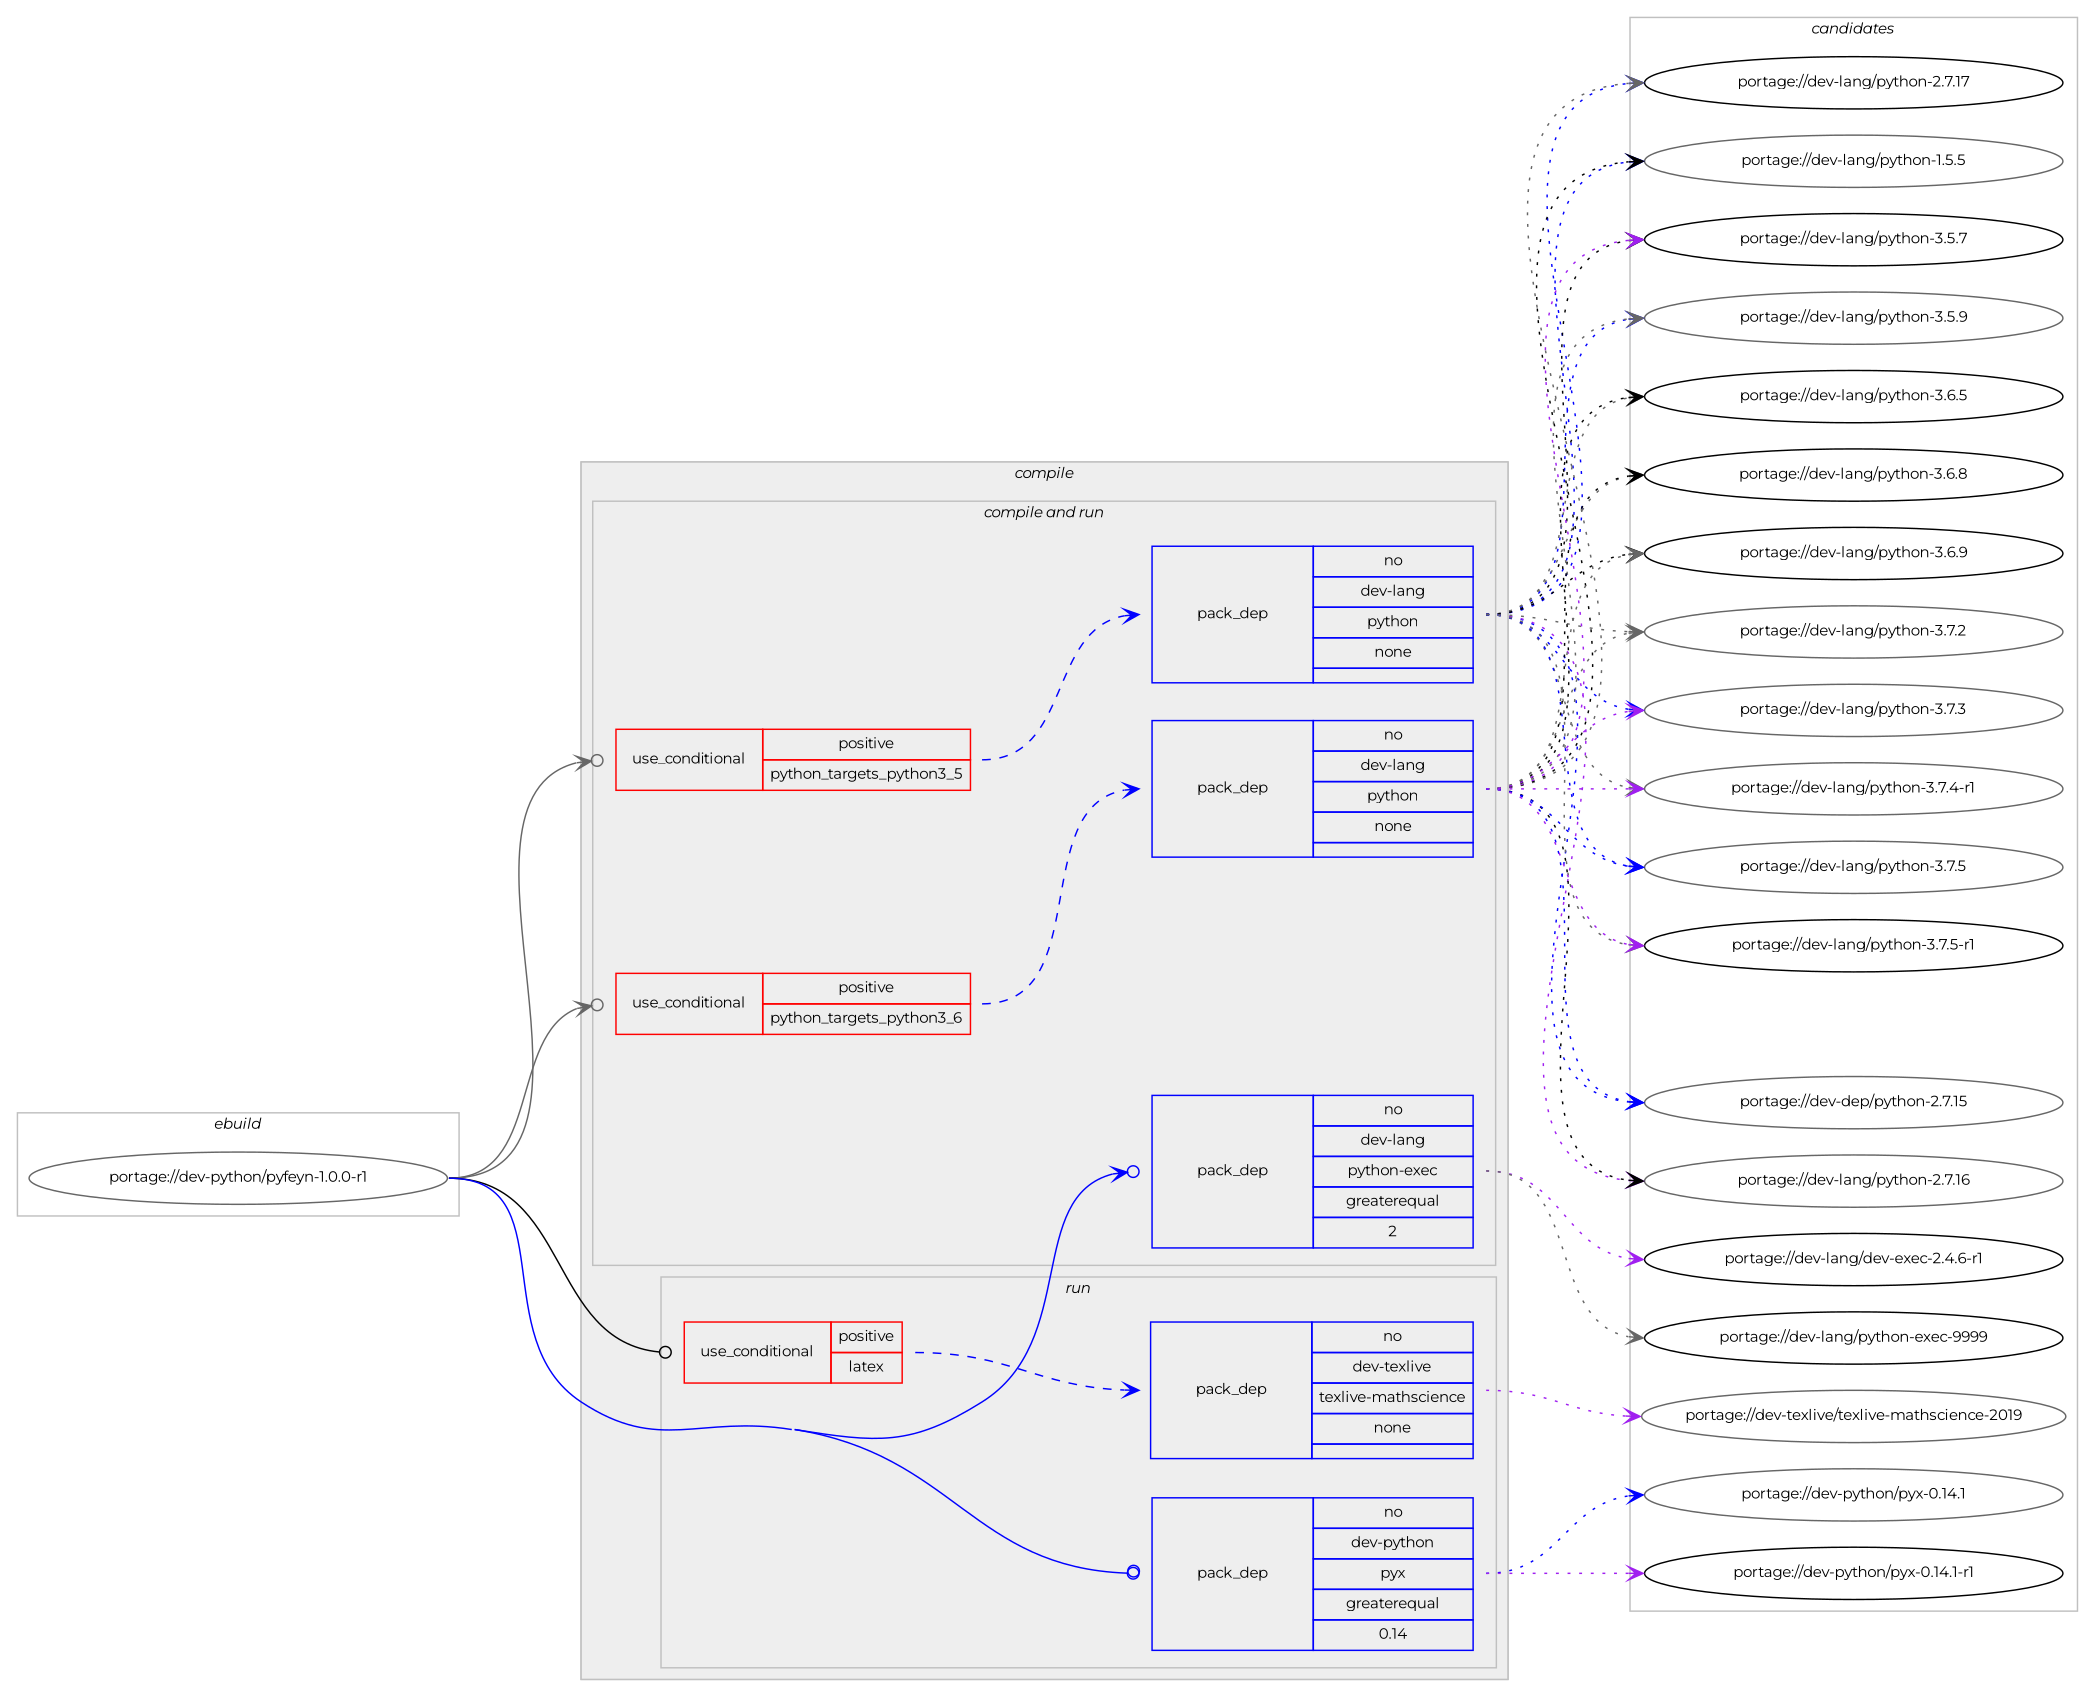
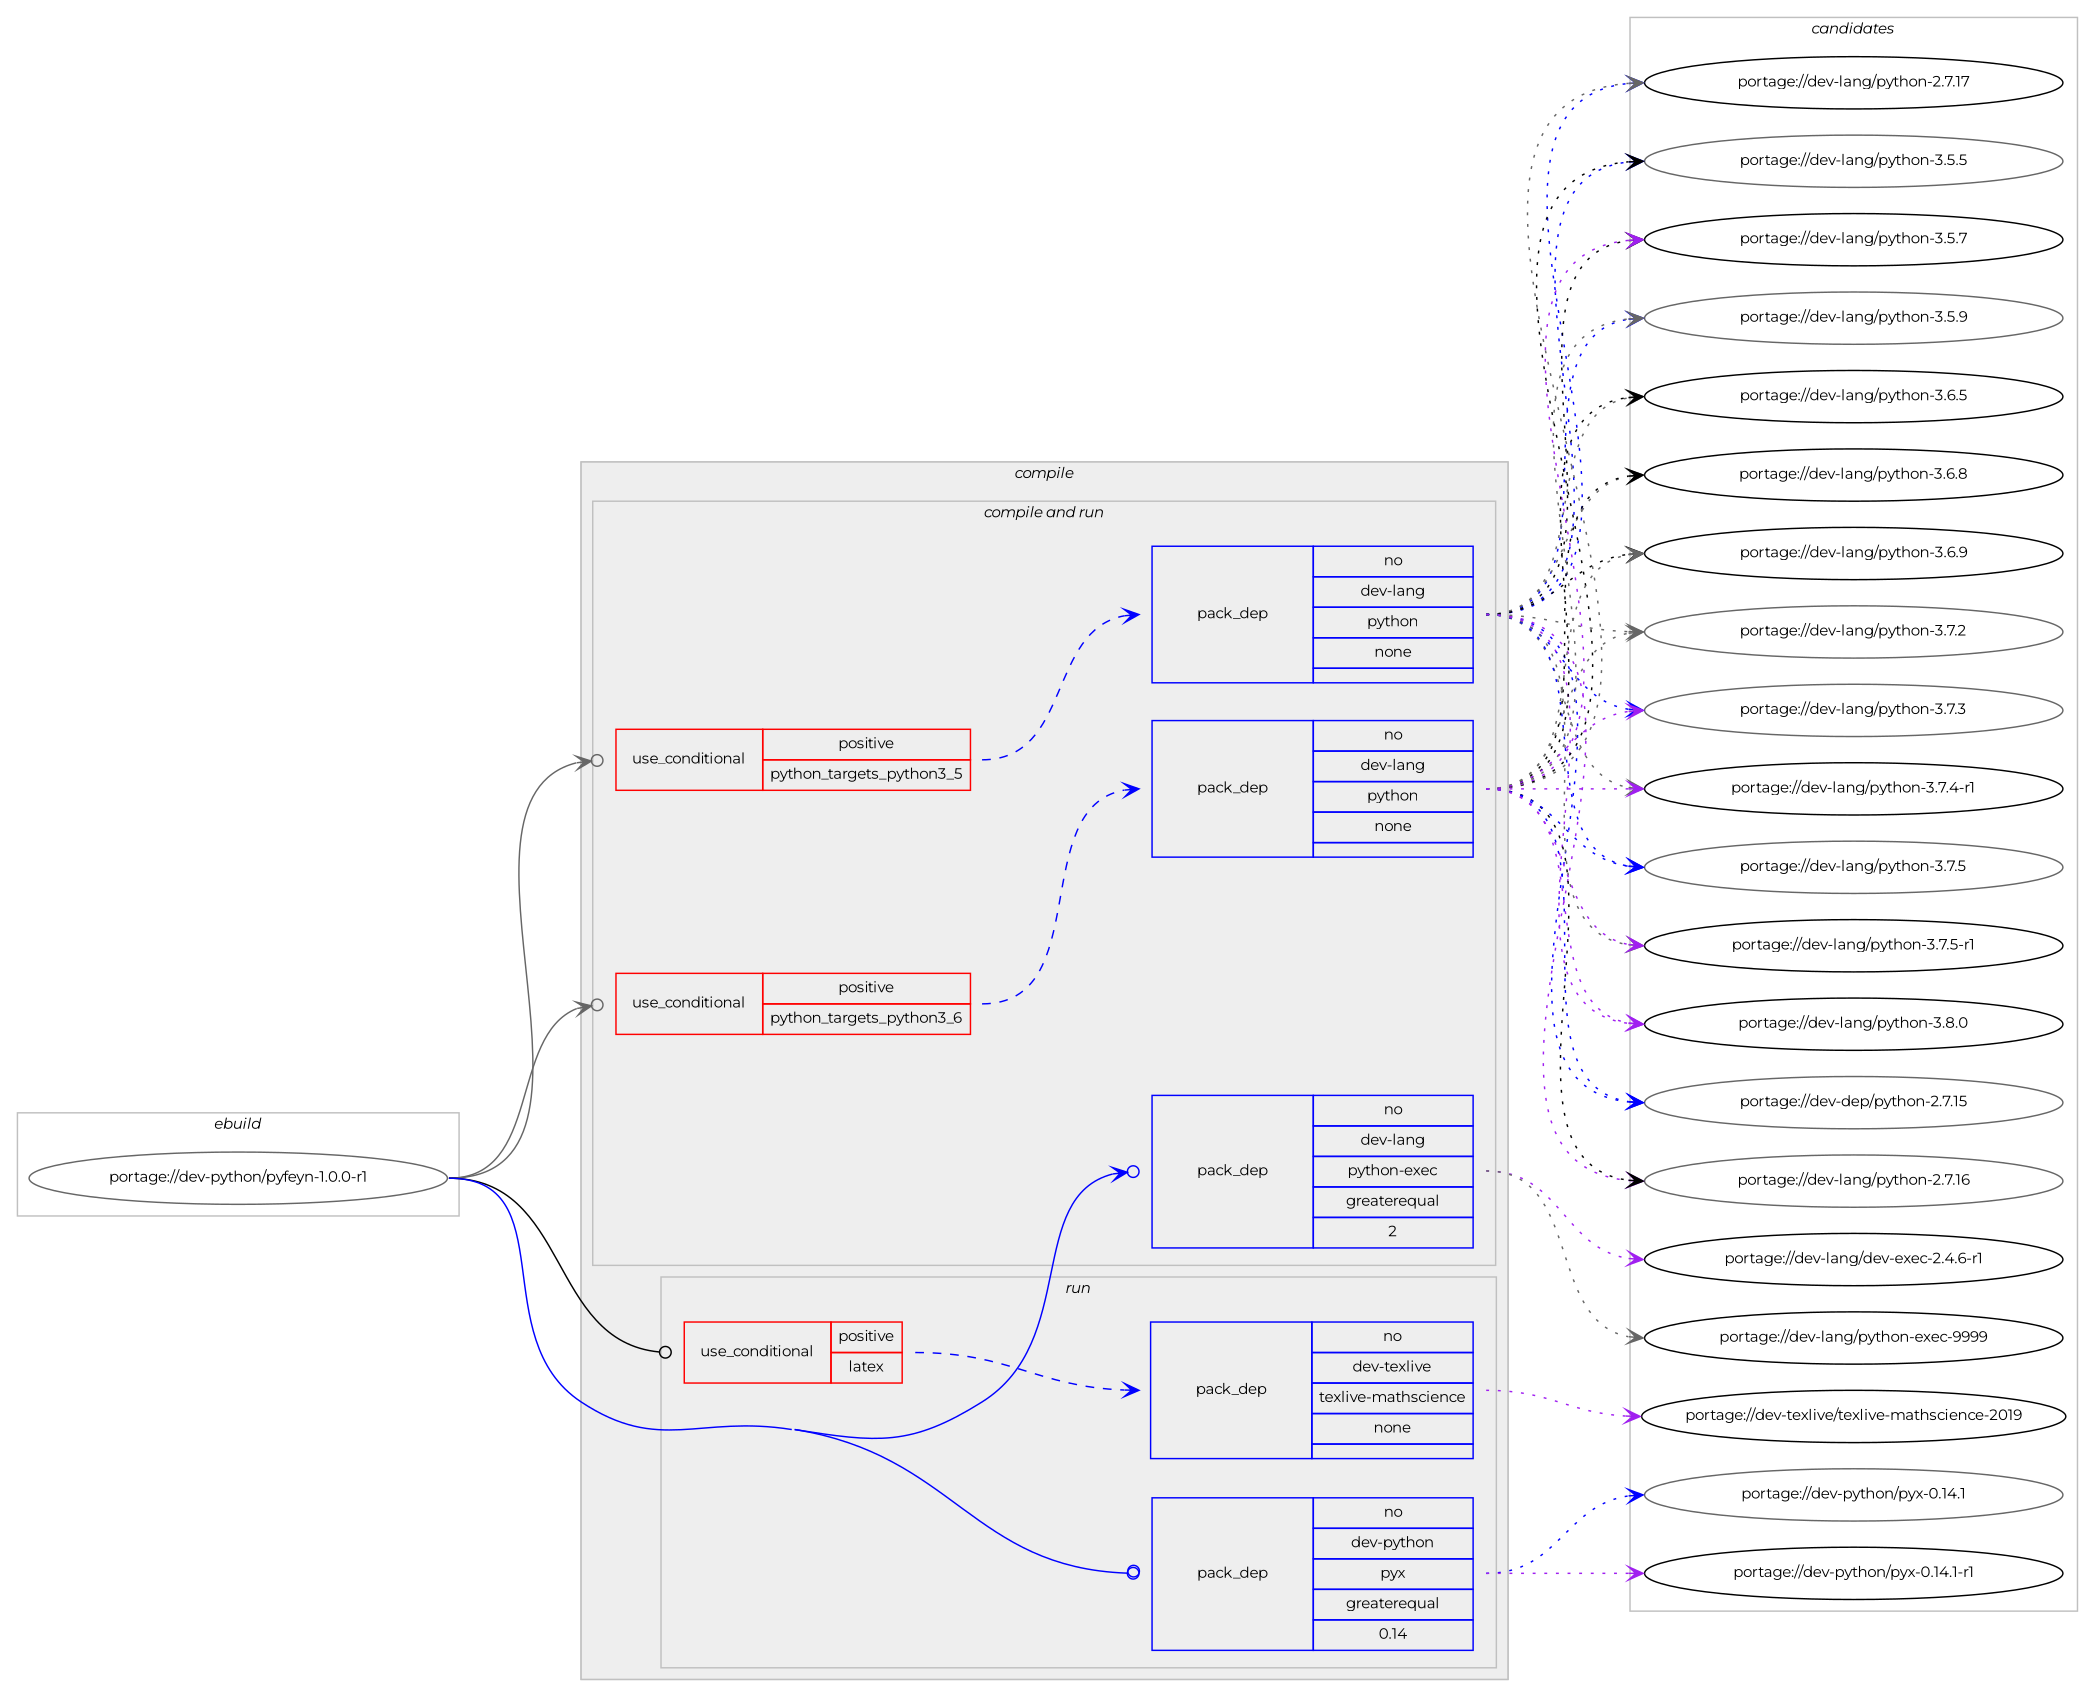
node "portage://dev-lang/python-1.5.5": label "portage://dev-lang/python-1.5.5" -> "portage://dev-lang/python-3.5.5"
node "portage://dev-lang/python-3.7.4-r1": color gray40 -> black
node "portage://dev-lang/python-3.8.0": added
node "portage://dev-texlive/texlive-mathscience-2019": color gray40 -> black
